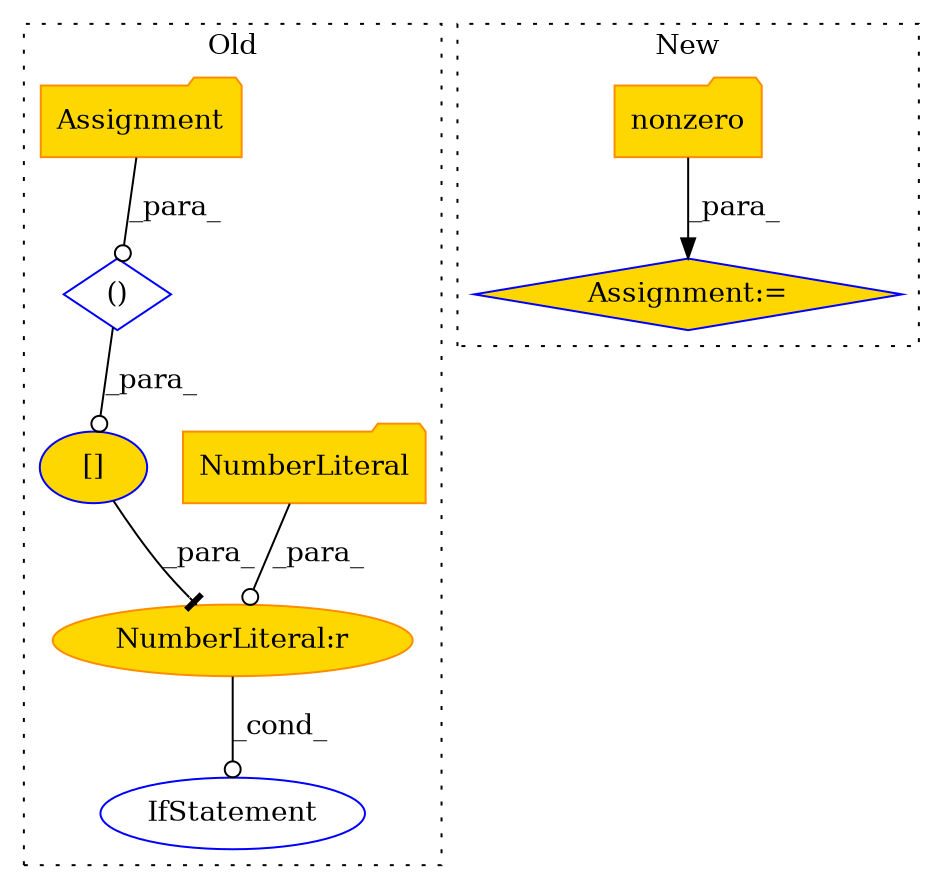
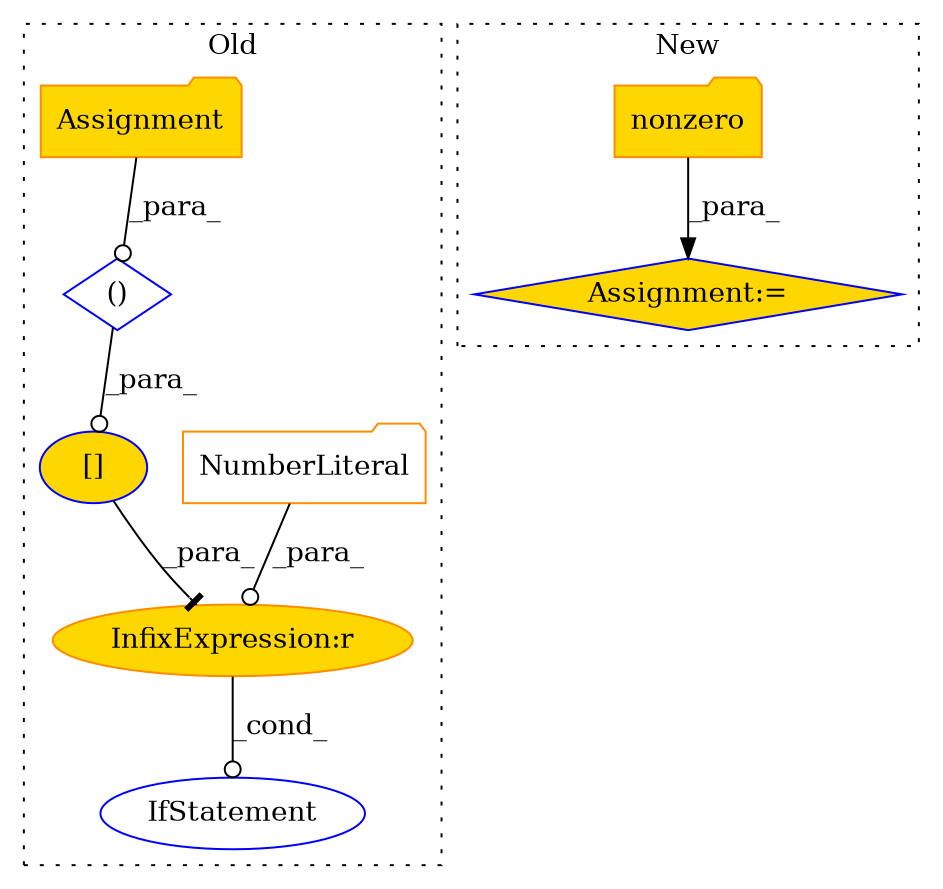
node "NumberLiteral": fillcolor gold -> white
node "NumberLiteral:r": label "NumberLiteral:r" -> "InfixExpression:r"
